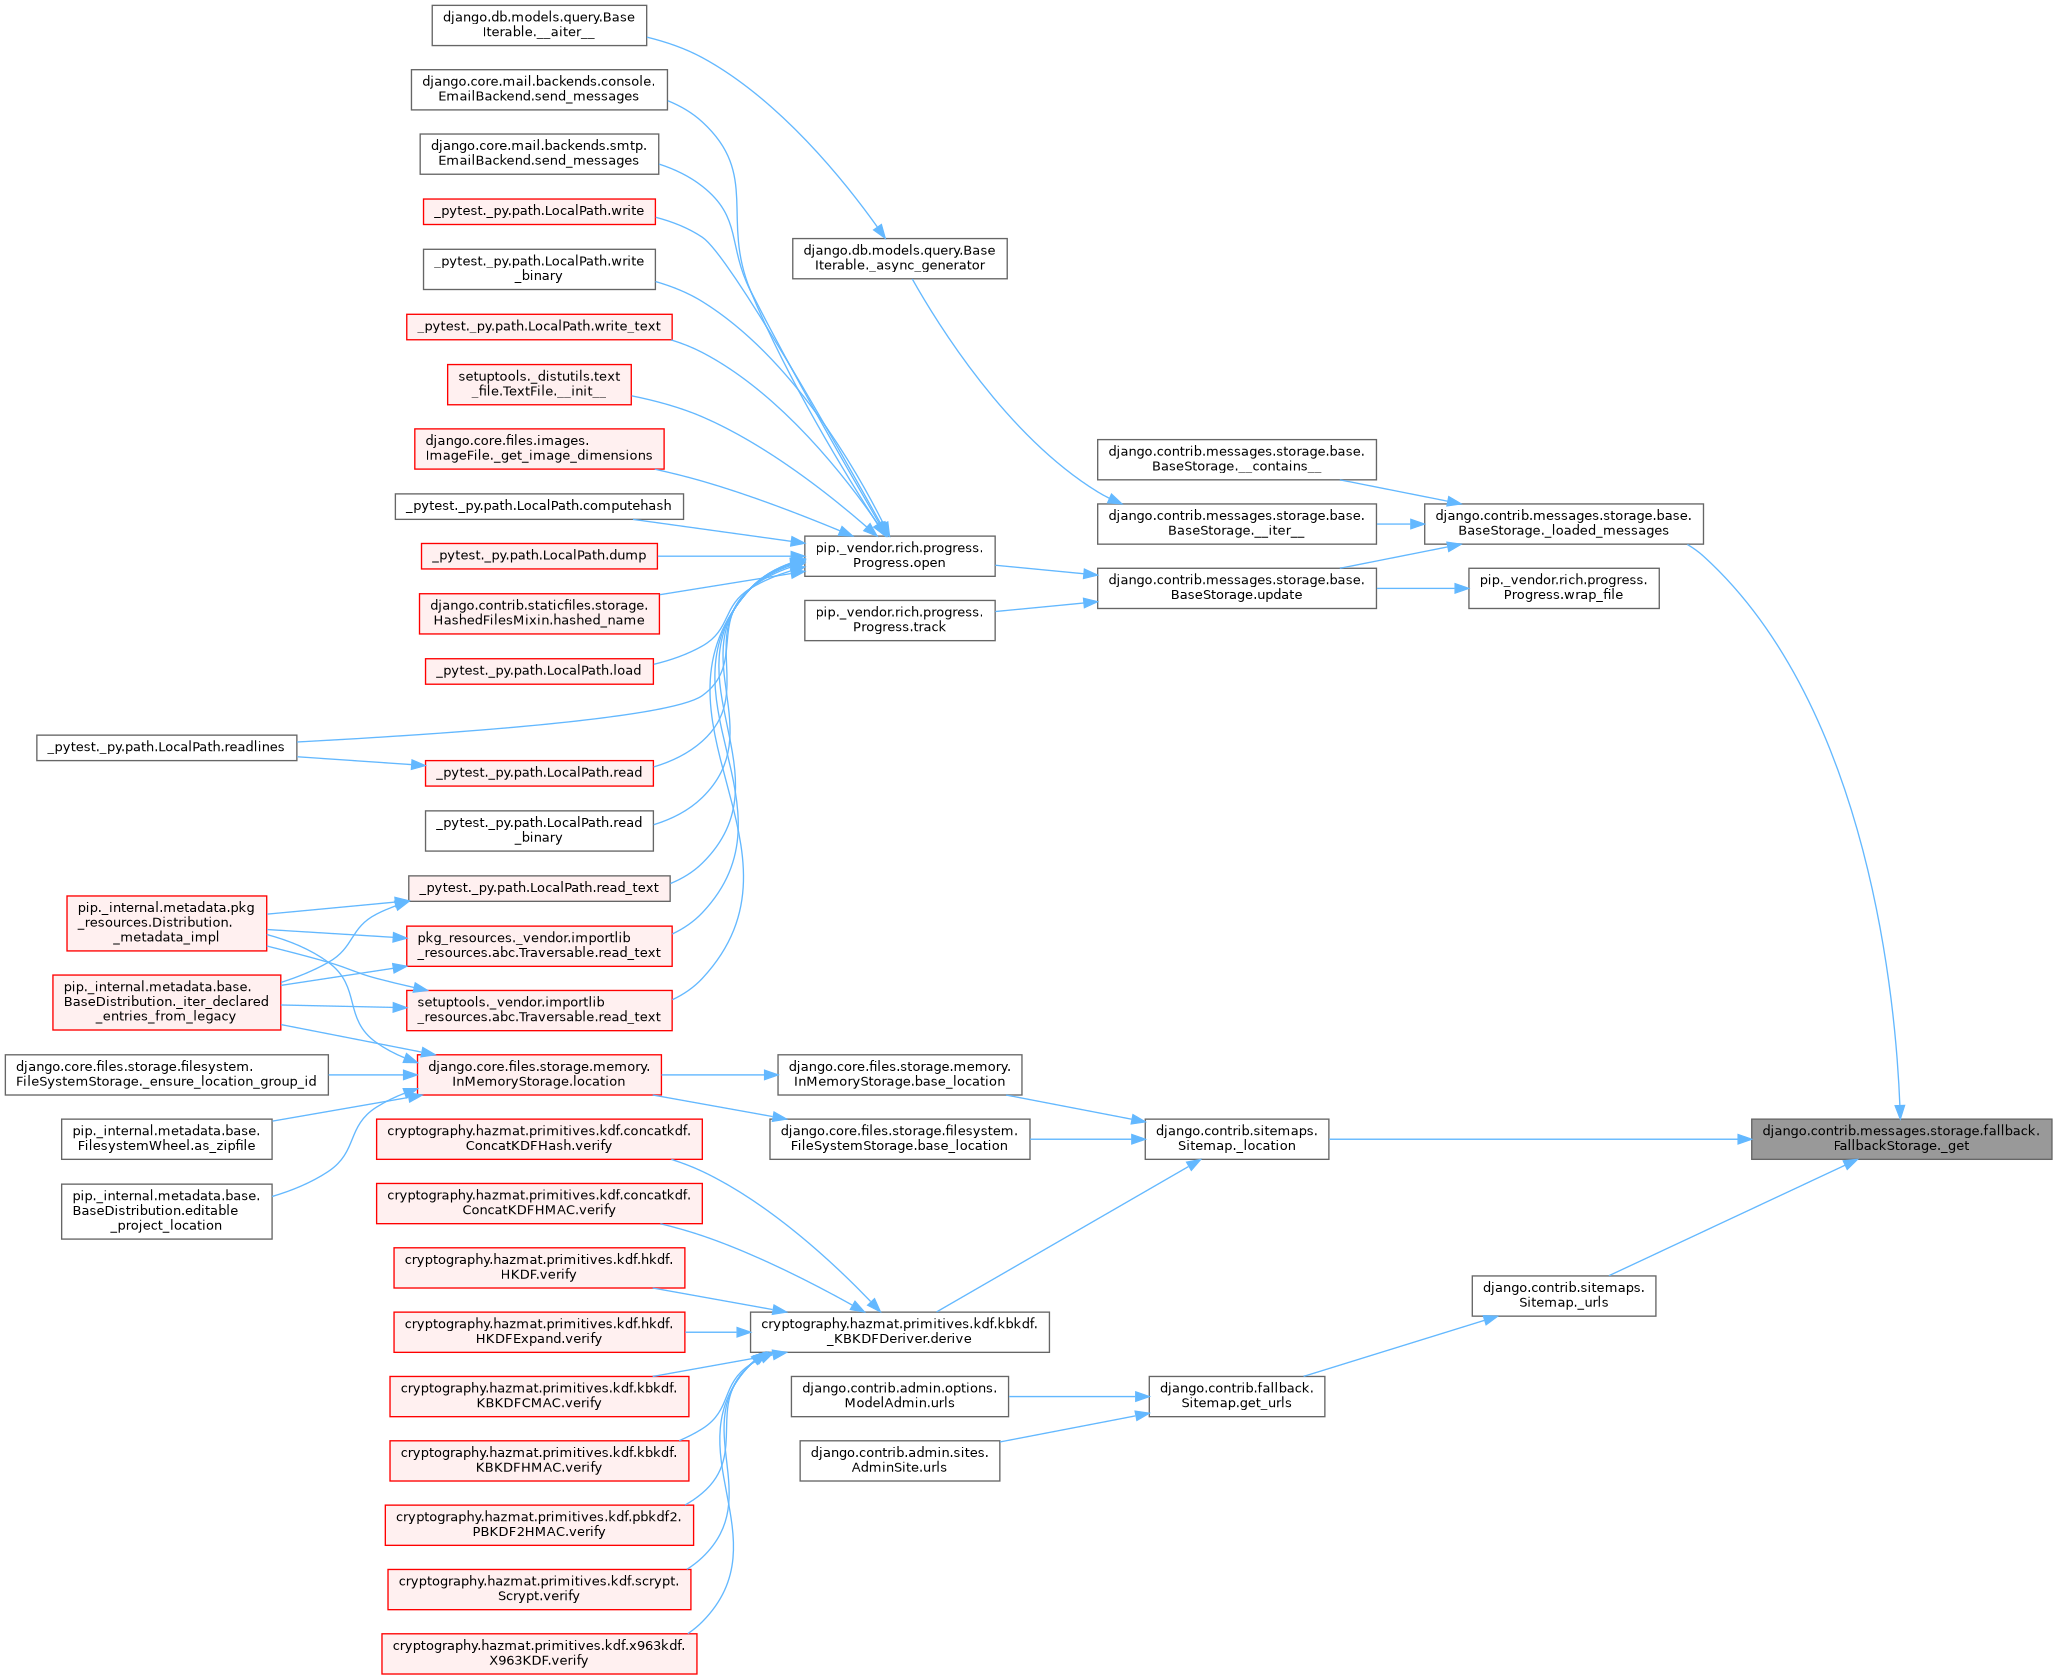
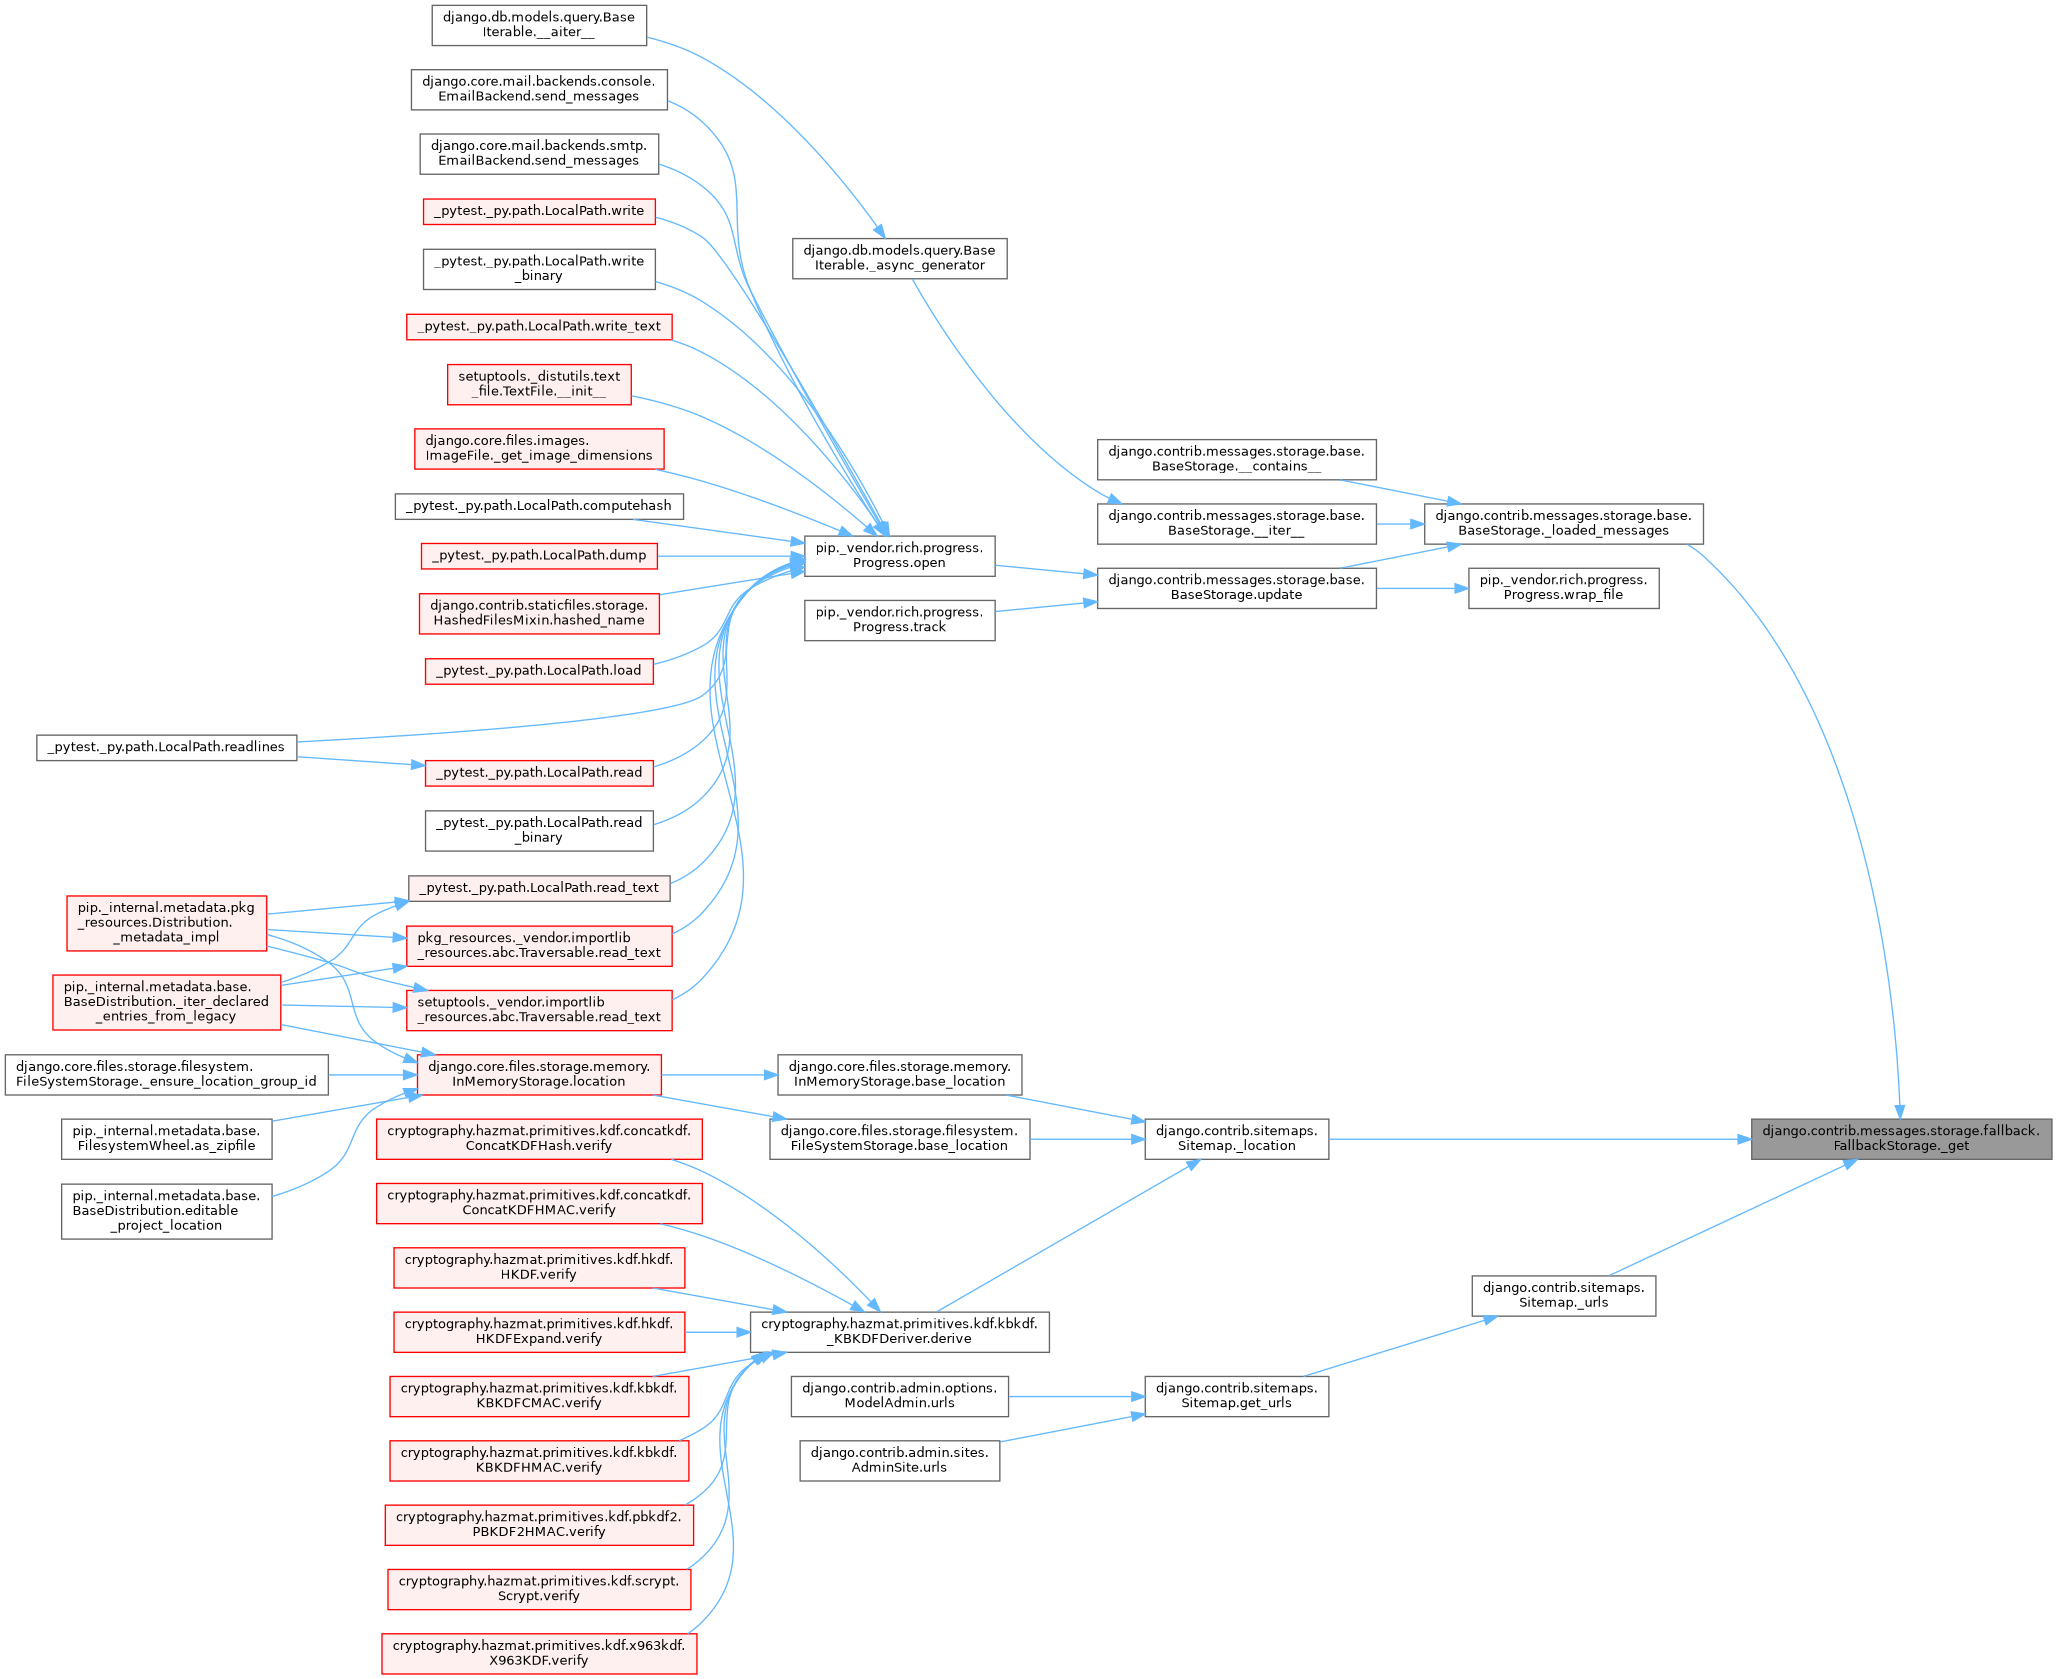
node "django.contrib.fallback. Sitemap.get_urls": label "django.contrib.fallback. Sitemap.get_urls" -> "django.contrib.sitemaps. Sitemap.get_urls"
